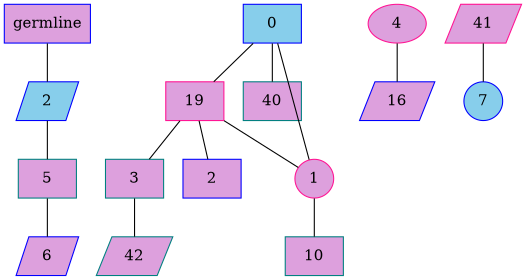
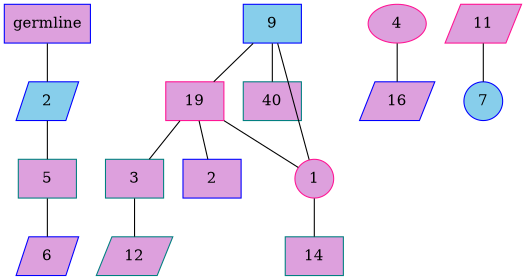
node "0": label "0" -> "9"
node "41": label "41" -> "11"
node "42": label "42" -> "12"
node "10": label "10" -> "14"
